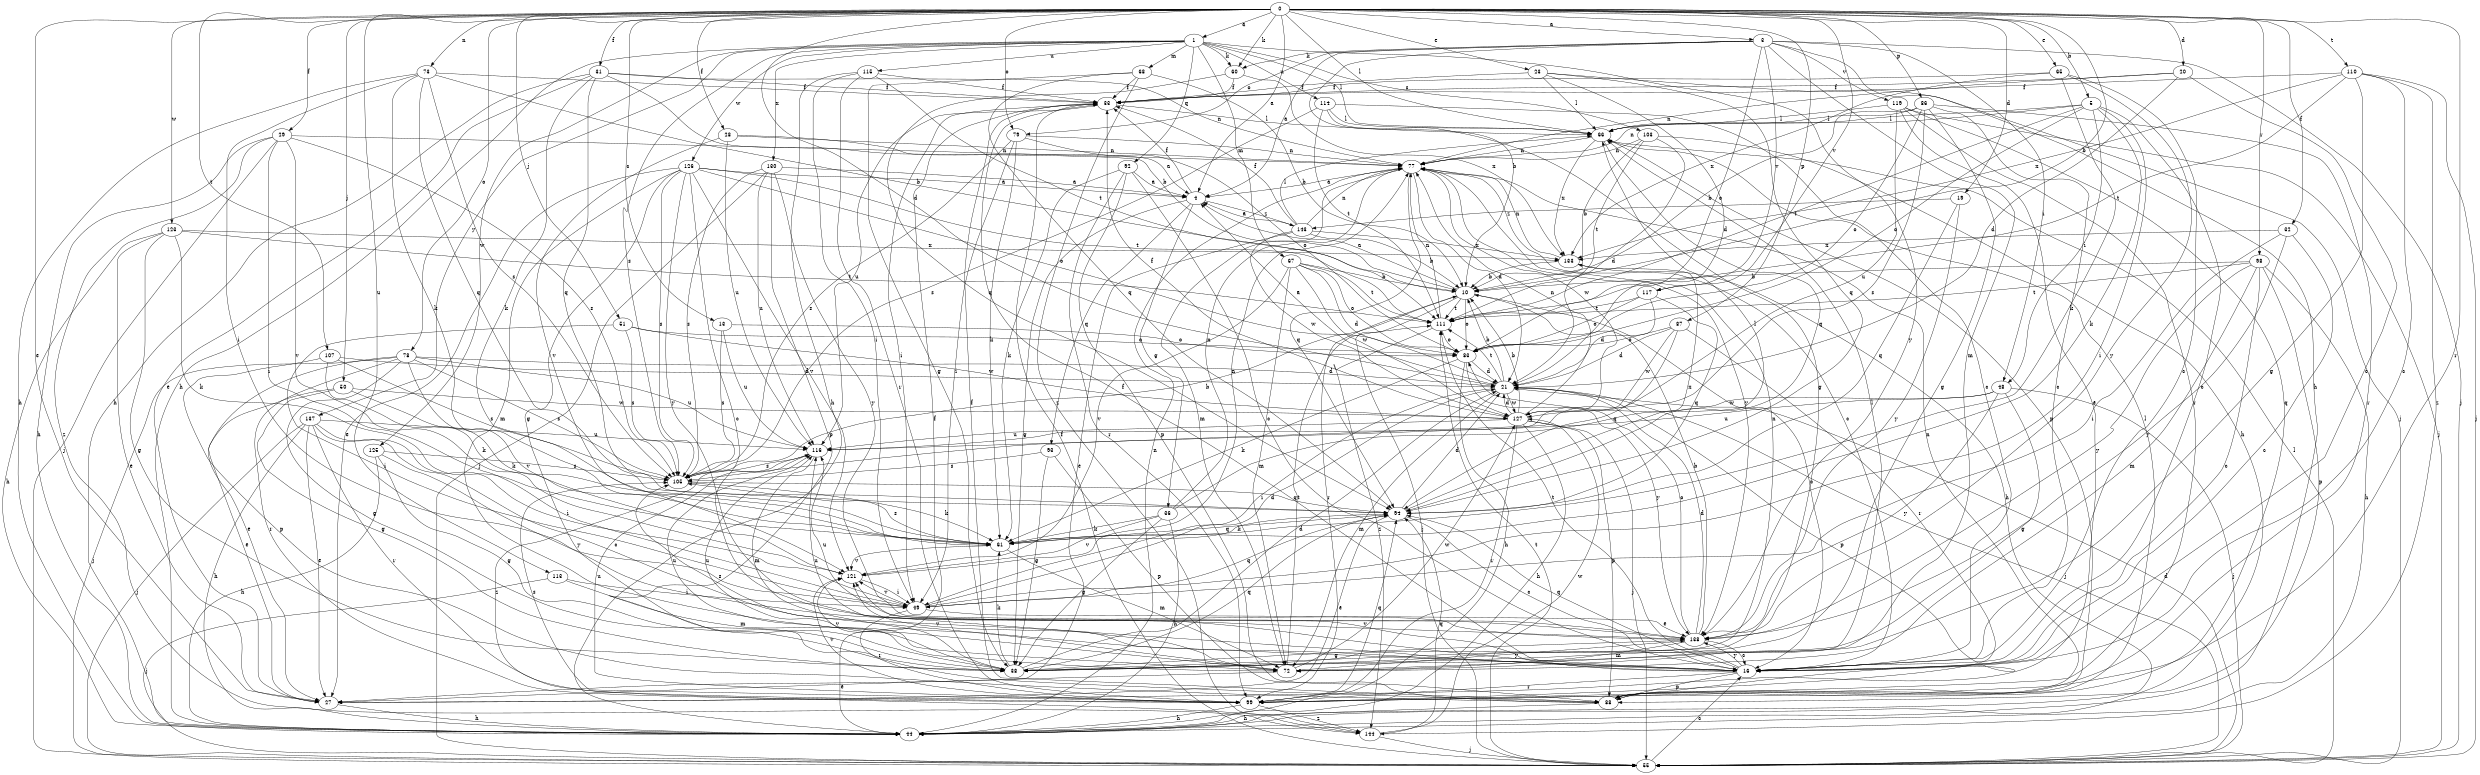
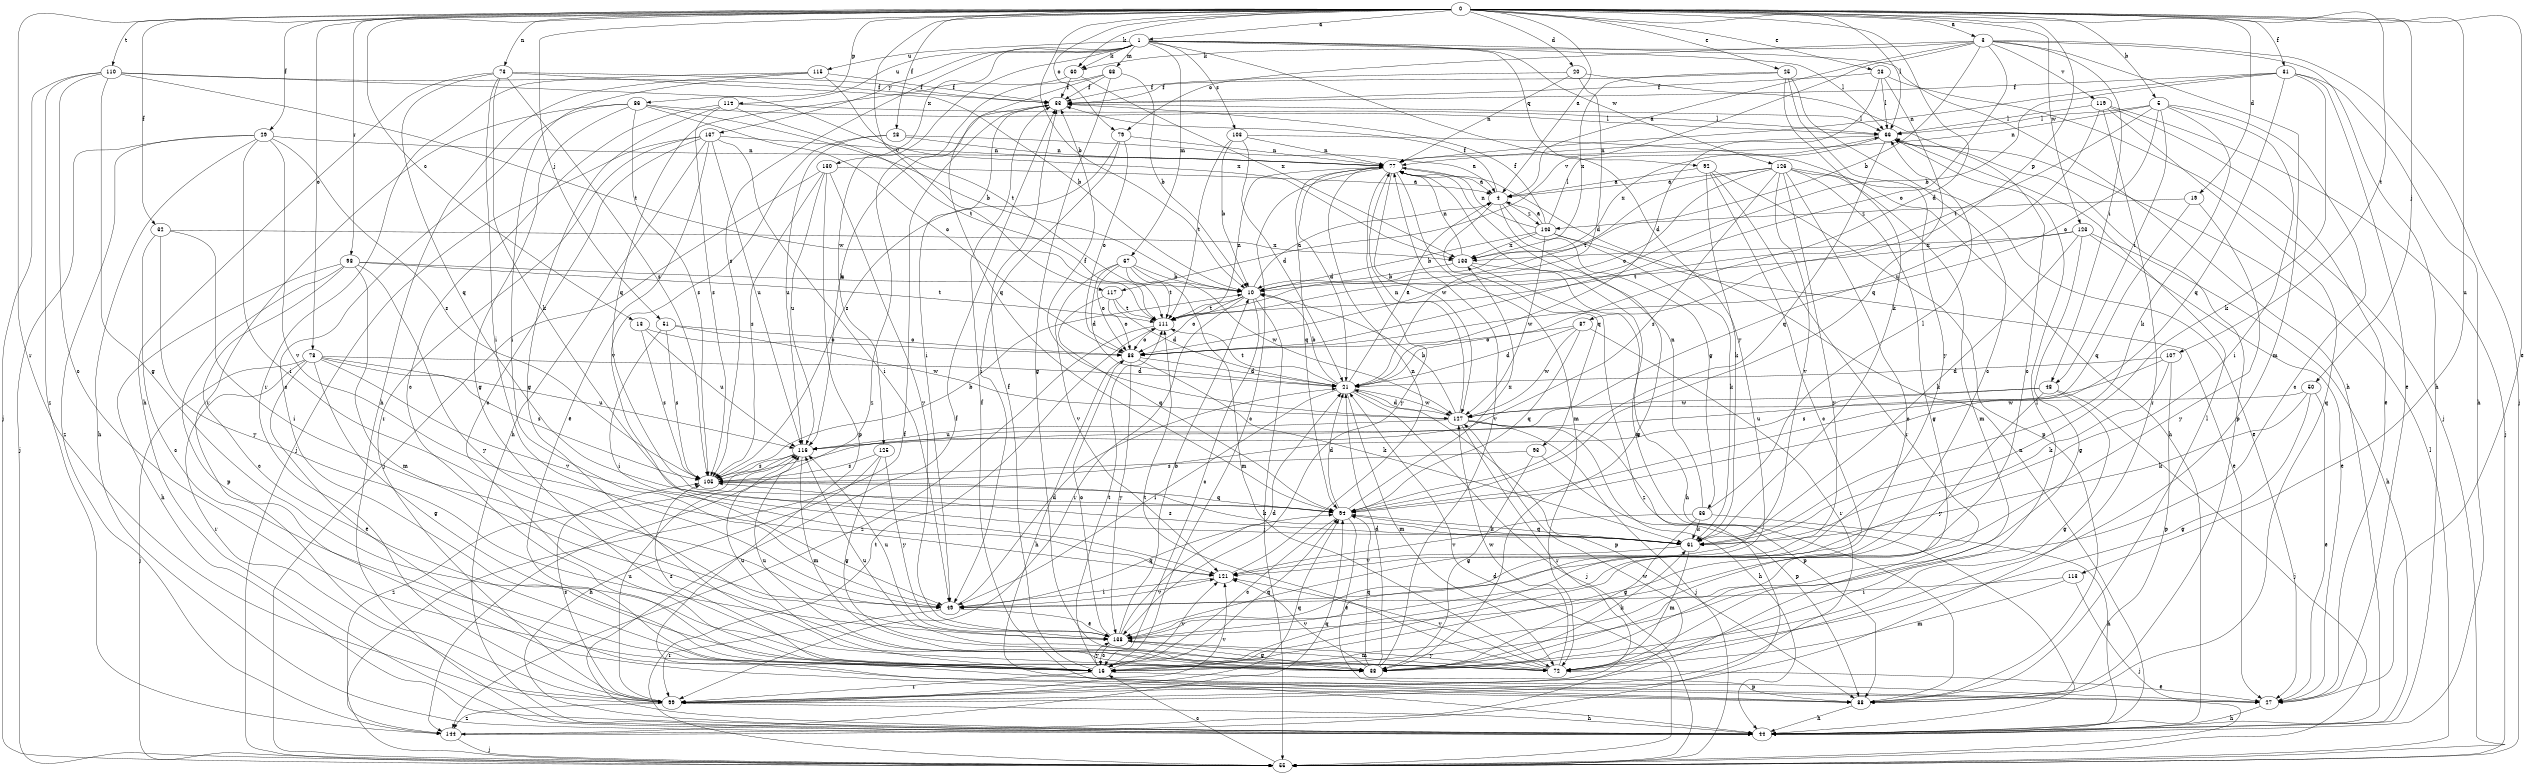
node "65": label "65" -> "25"
edge "137" -> "77": added, label "n"
edge "79" -> "61": now "143" -> "61"
edge "38" -> "77": label "n" -> "v"
edge "133" -> "144": added, label "z"
